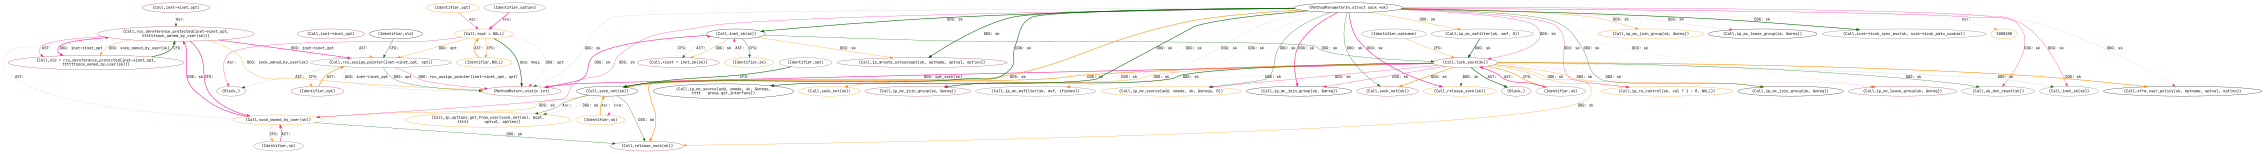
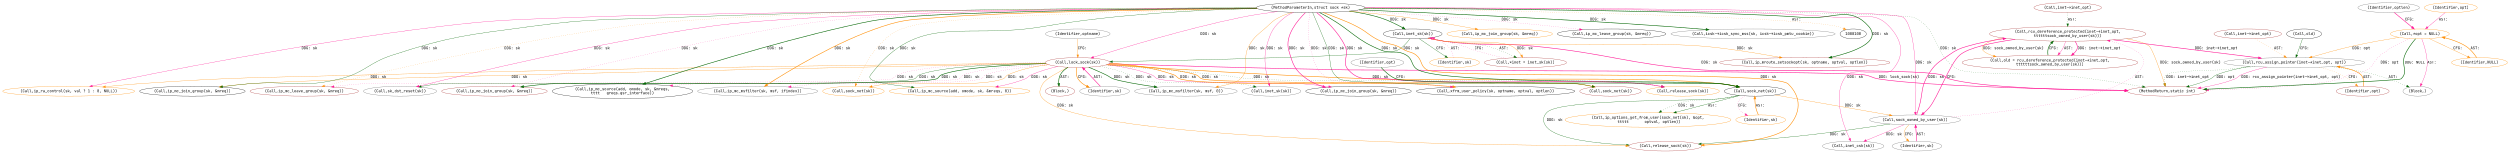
node "(Identifier,old)": label "(Identifier,old)" -> "(Call,old)"
node "1000108": color darkorange -> black
edge "(Call,ip_mc_msfilter(sk, msf, 0))" -> "(Call,lock_sock(sk))": reversed
edge "(MethodParameterIn,struct sock *sk)" -> "(Call,ip_mc_msfilter(sk, msf, ifindex))": style dotted -> bold
edge "(Call,lock_sock(sk))" -> "(Call,ip_mc_msfilter(sk, msf, ifindex))": color darkorange -> deeppink
edge "(Call,lock_sock(sk))" -> "(MethodReturn,static int)": label "DDG: opt_sock(sk)" -> "DDG: lock_sock(sk)"
node "(Call,sock_owned_by_user(sk))": color darkorange -> gray40
node "(Call,inet_csk(sk))": added
